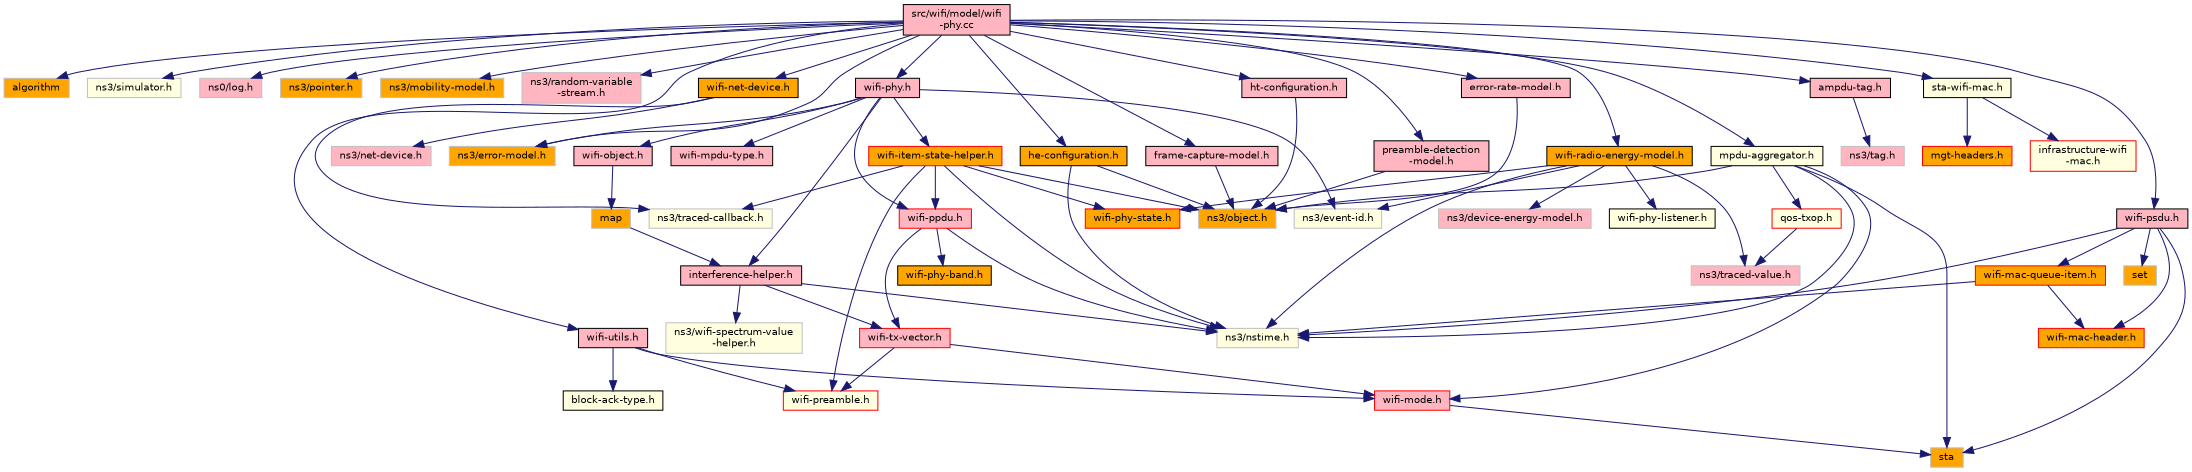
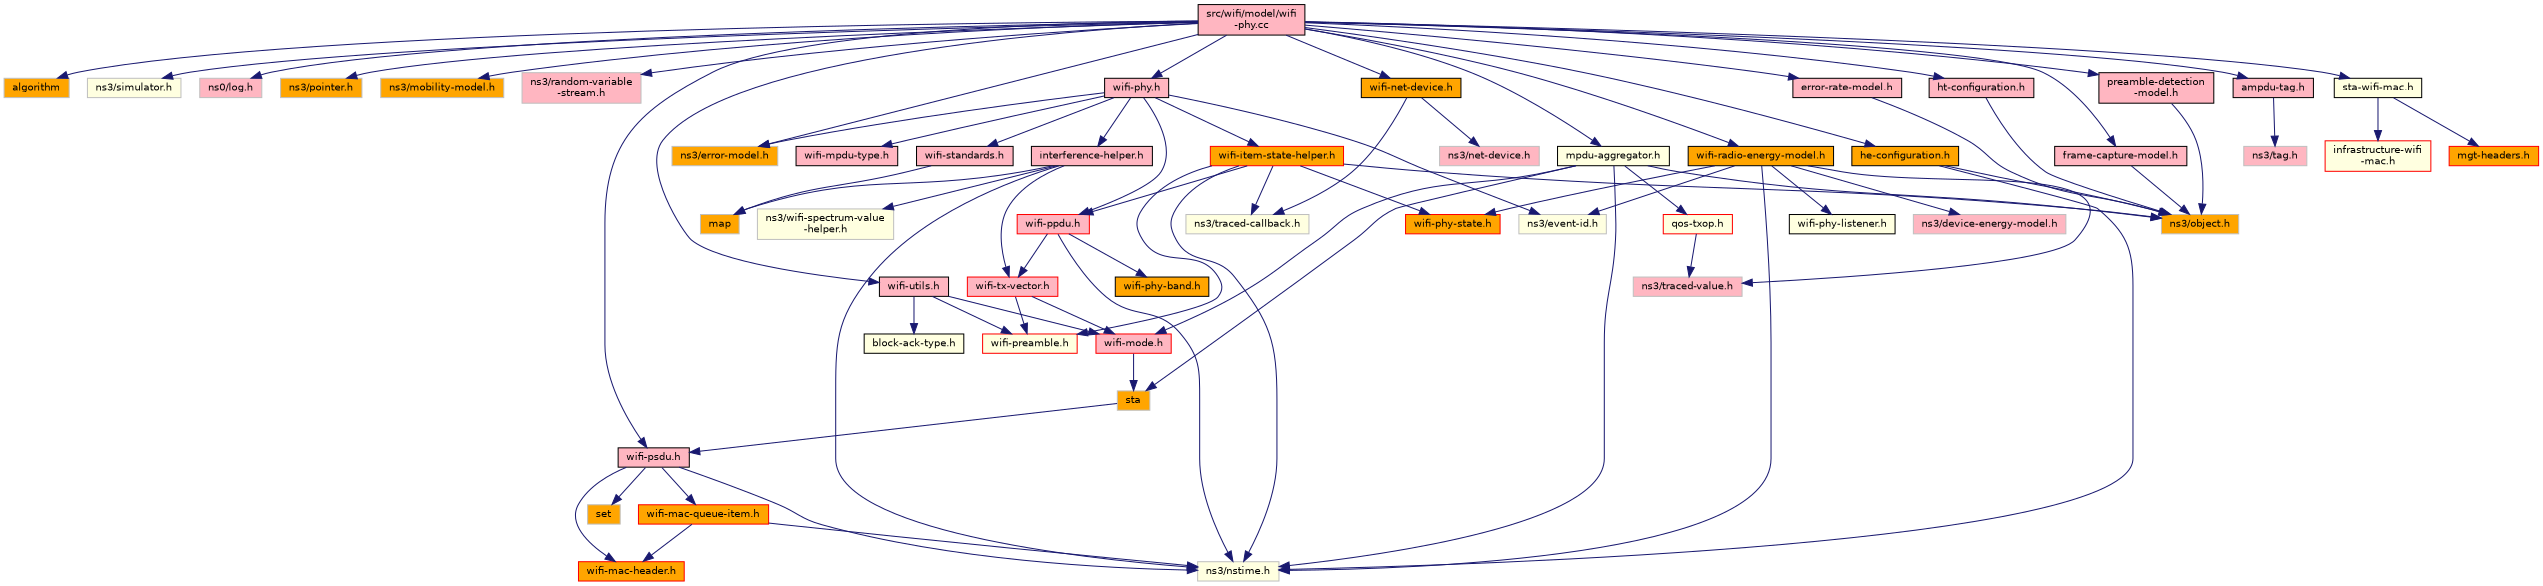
node "wifi-object.h": label "wifi-object.h" -> "wifi-standards.h"
edge "map" -> "interference-helper.h": reversed
edge "wifi-psdu.h" -> "sta": reversed
